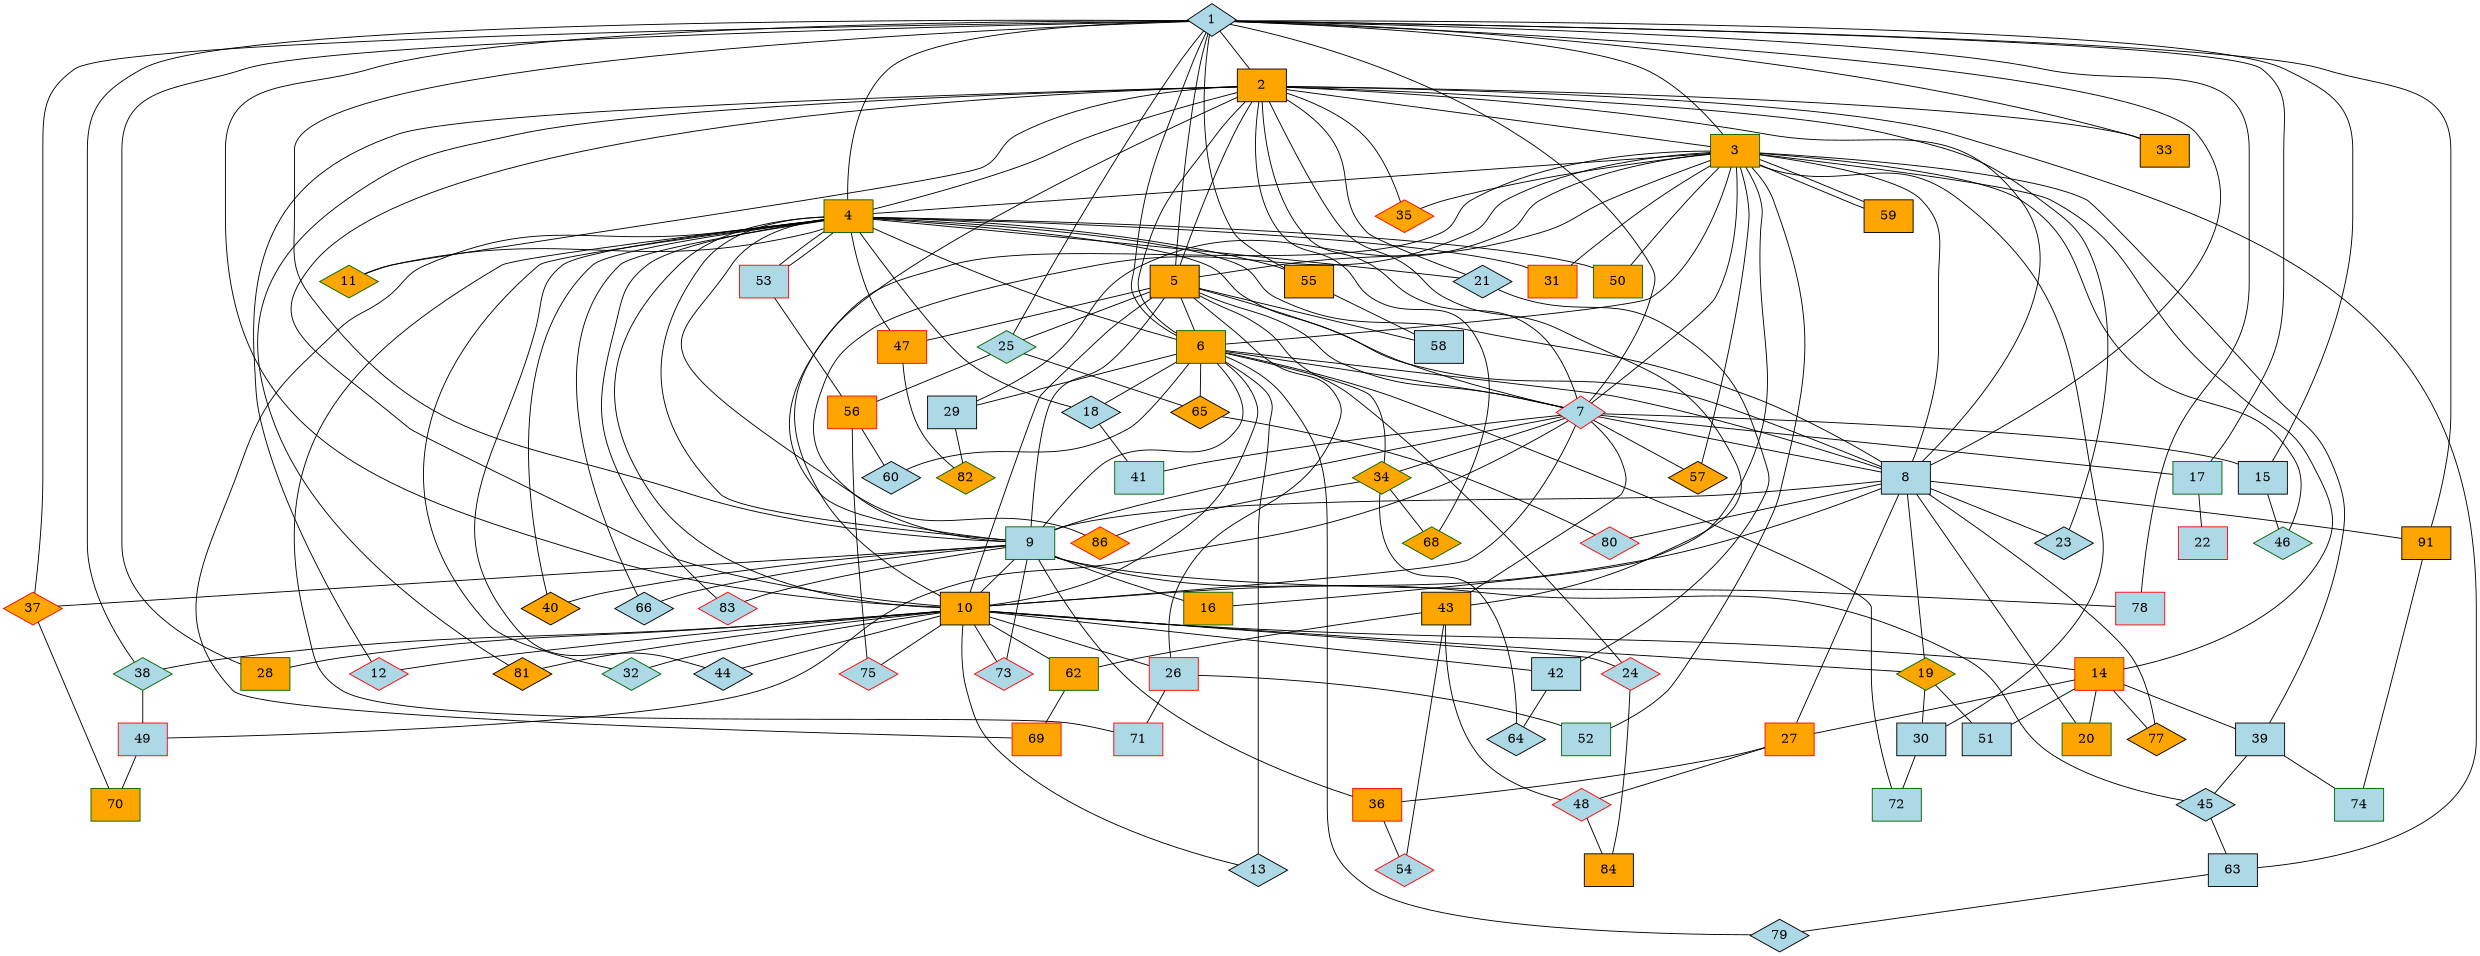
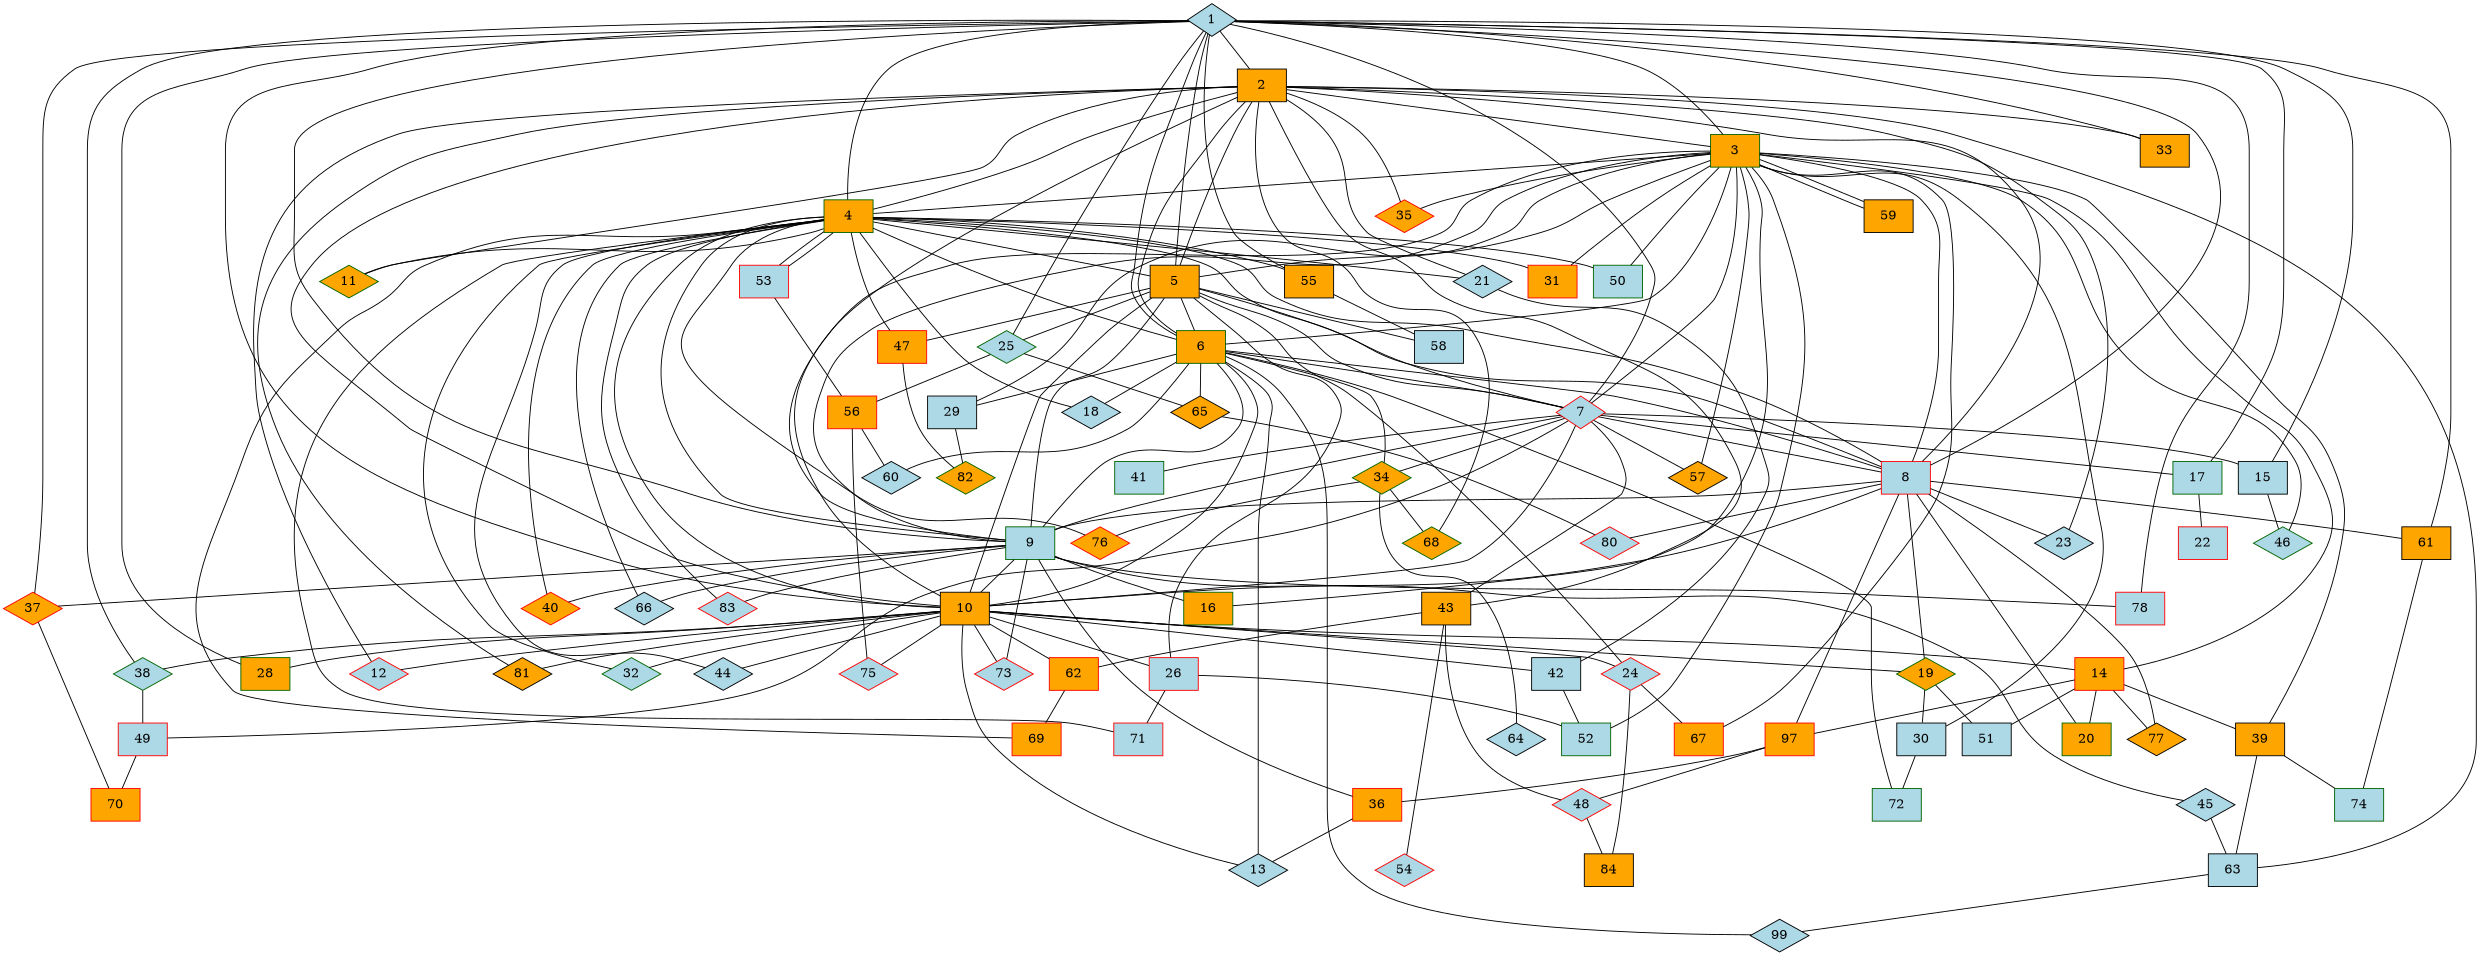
edge "4" -- "5": added
edge "2" -- "7": removed
node "50": fillcolor orange -> lightblue
edge "18" -- "41": removed
node "8": color black -> red
node "86": label "86" -> "76"
node "91": label "91" -> "61"
node "40": color black -> red
node "62": color darkgreen -> red
edge "42" -- "64": now "42" -- "52"
node "67": added
node "27": label "27" -> "97"
node "39": fillcolor lightblue -> orange
edge "39" -- "45": now "39" -- "63"
node "70": color darkgreen -> red
edge "36" -- "54": now "36" -- "13"
node "79": label "79" -> "99"
